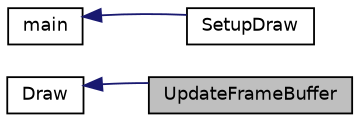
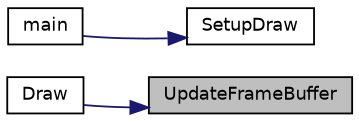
edge "SetupDraw" -> "main": reversed
edge "UpdateFrameBuffer" -> "Draw": reversed
